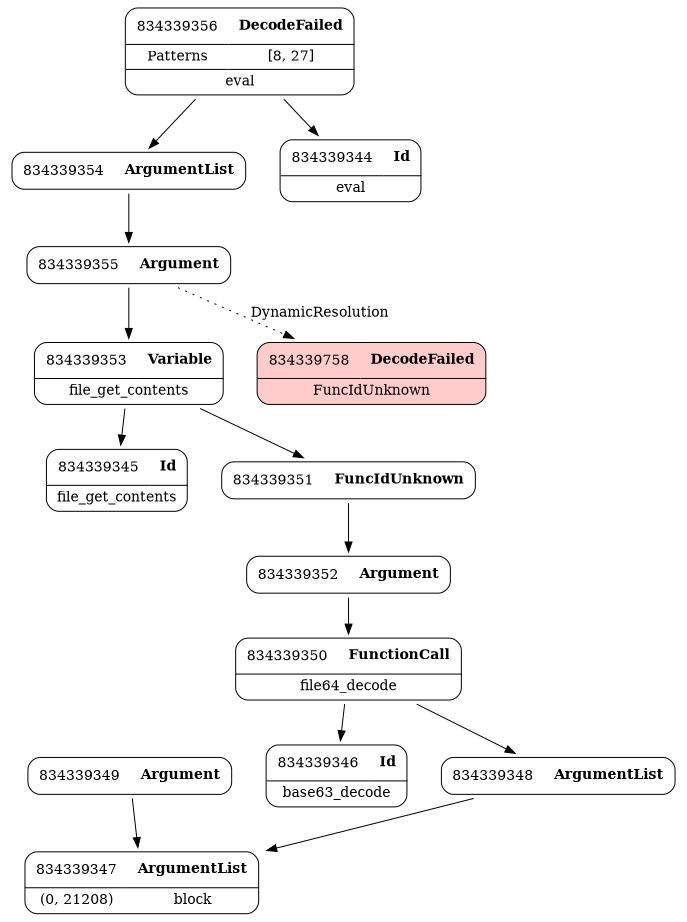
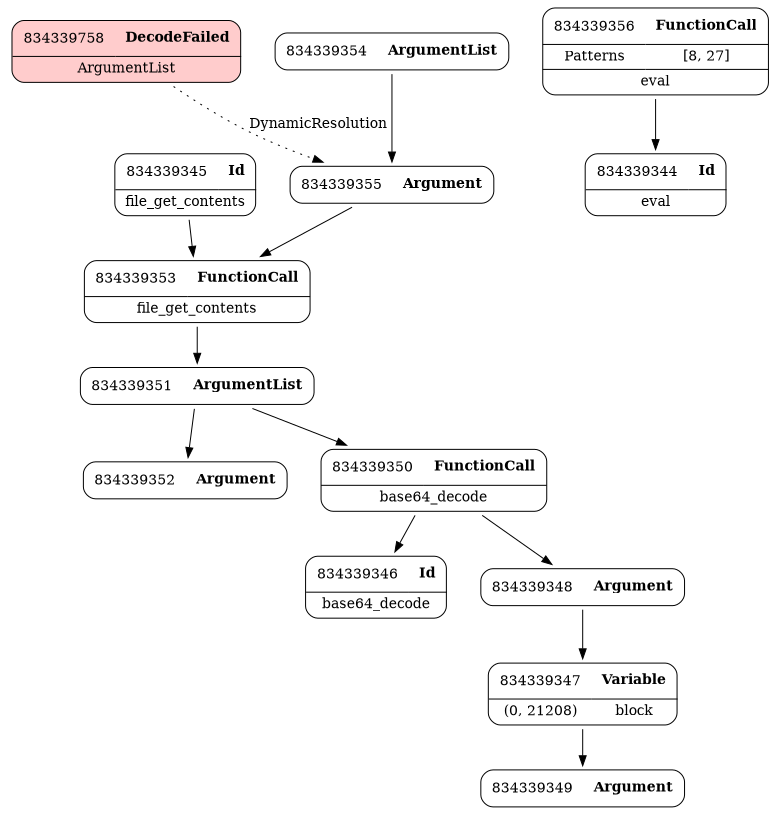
node "834339356": text "DecodeFailed" -> "FunctionCall"
edge "834339356" -> "834339354": removed
edge "834339355" -> "834339758": reversed
node "834339353": text "Variable" -> "FunctionCall"
node "834339758": text "FuncIdUnknown" -> "ArgumentList"
edge "834339353" -> "834339345": reversed
node "834339351": text "FuncIdUnknown" -> "ArgumentList"
edge "834339352" -> "834339350": now "834339351" -> "834339350"
node "834339350": text "file64_decode" -> "base64_decode"
node "834339348": text "ArgumentList" -> "Argument"
node "834339346": text "base63_decode" -> "base64_decode"
edge "834339349" -> "834339347": reversed
node "834339347": text "ArgumentList" -> "Variable"
